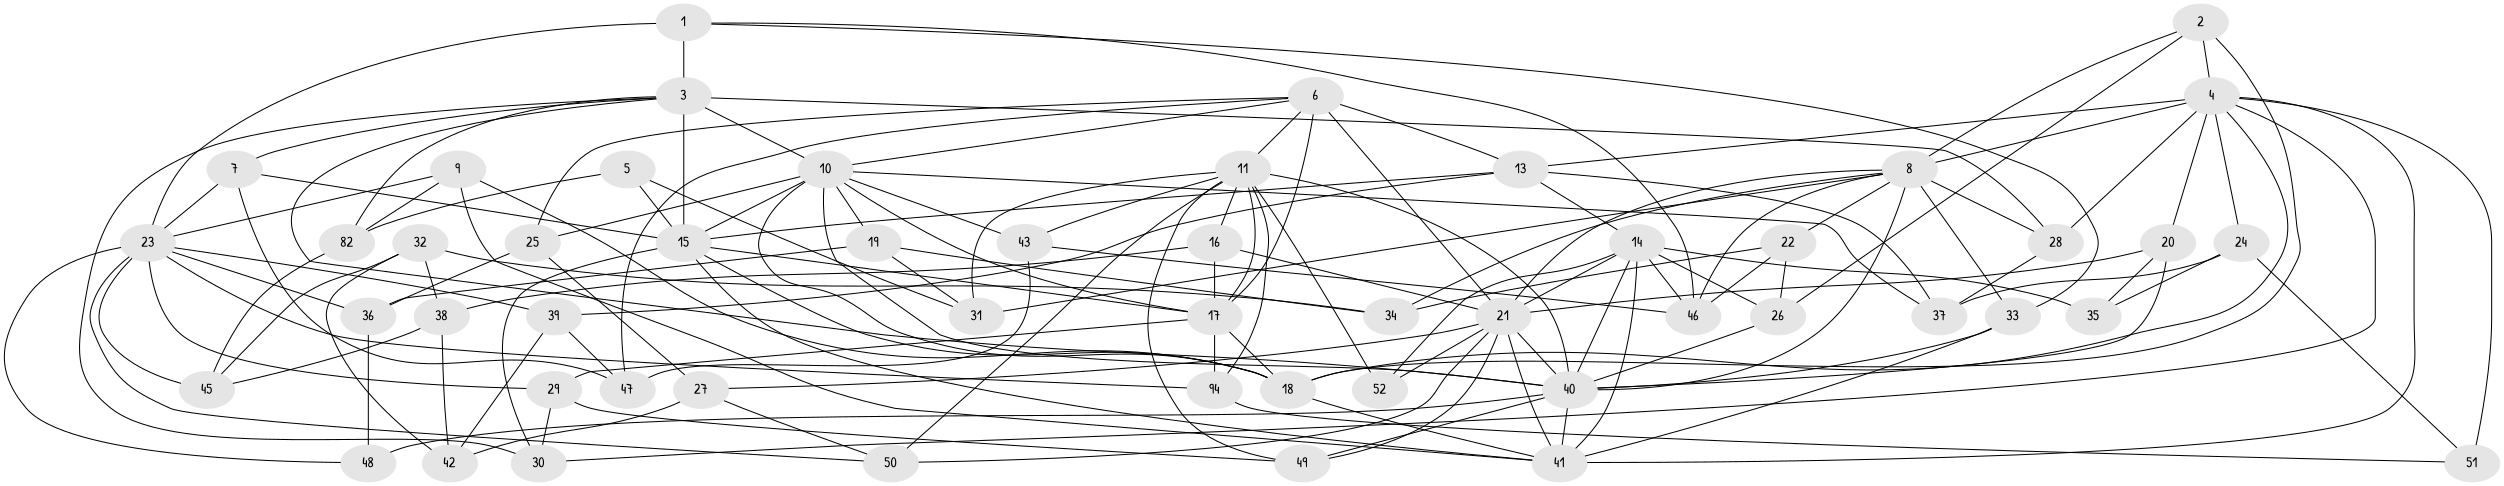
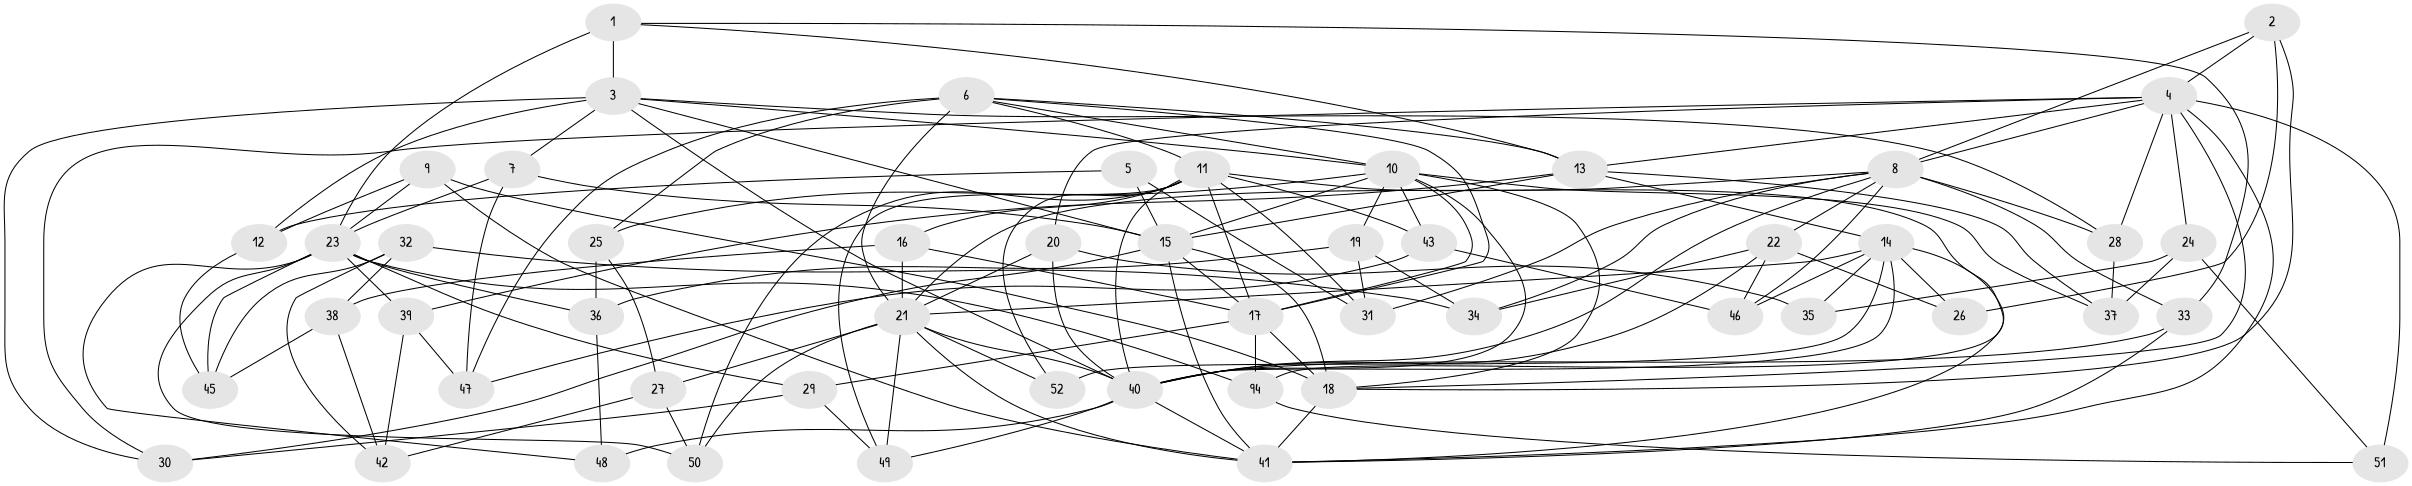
edge "1" -- "46": now "1" -- "13"
node "82": label "82" -> "12"
edge "26" -- "40": now "22" -- "40"
